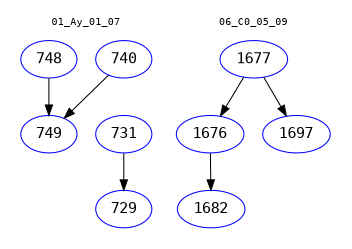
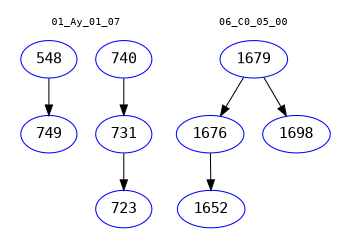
cluster "06_C0_05_09": label "06_C0_05_09" -> "06_C0_05_00"
node "748": label "748" -> "548"
node "1677": label "1677" -> "1679"
edge "740" -> "749": now "740" -> "731"
node "1697": label "1697" -> "1698"
node "729": label "729" -> "723"
node "1682": label "1682" -> "1652"
